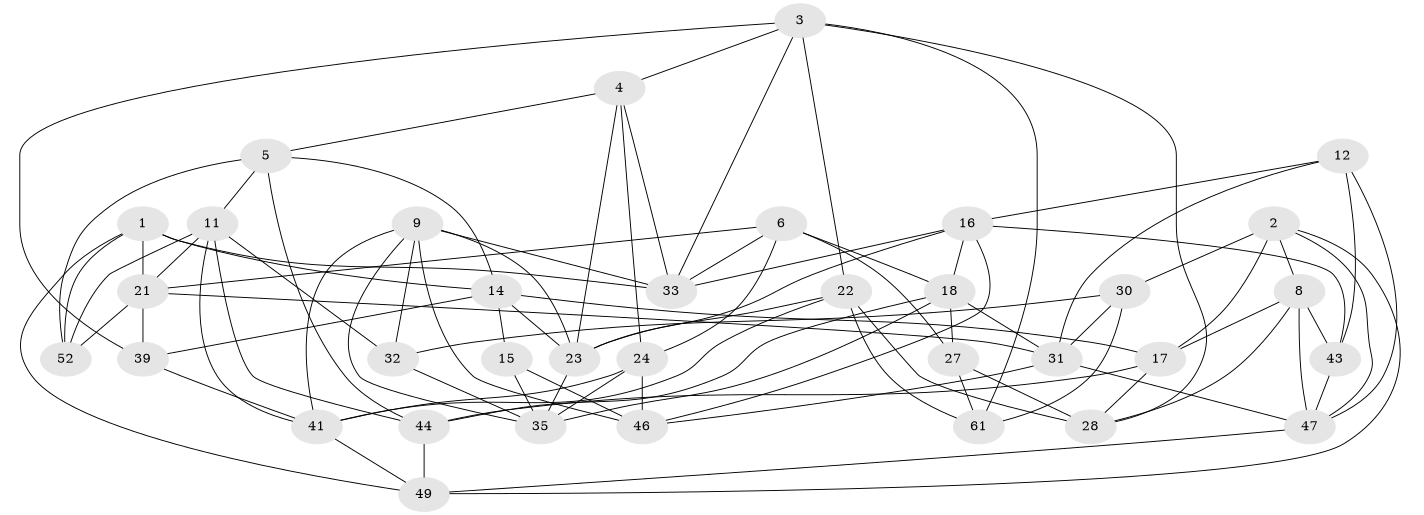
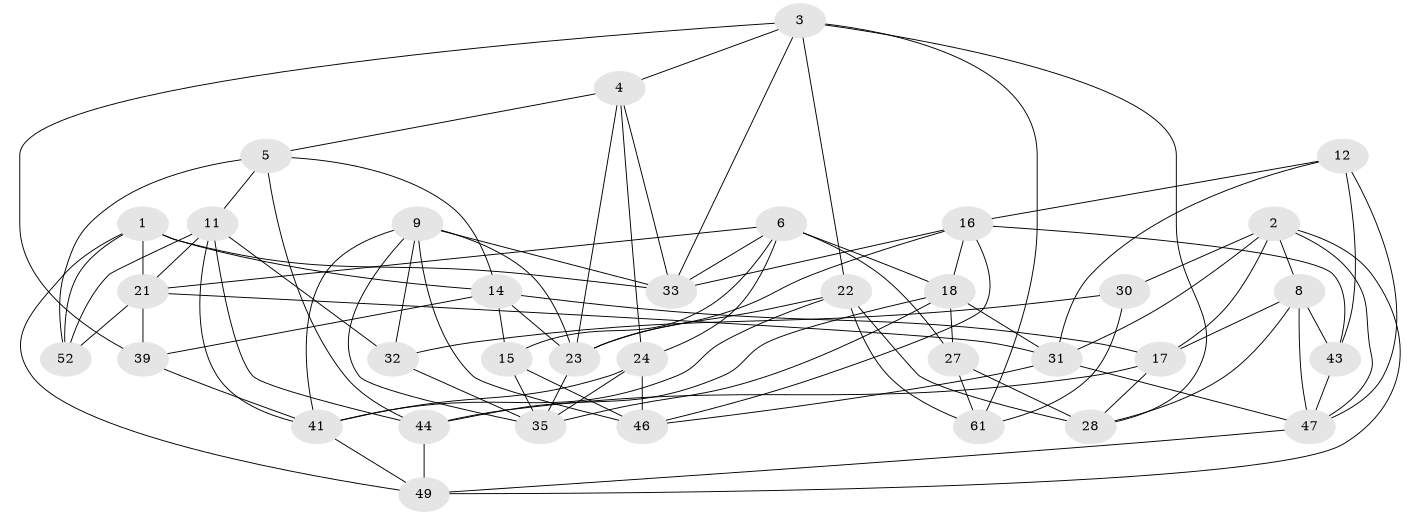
edge "6" -- "15": added
edge "30" -- "31": now "2" -- "31"
